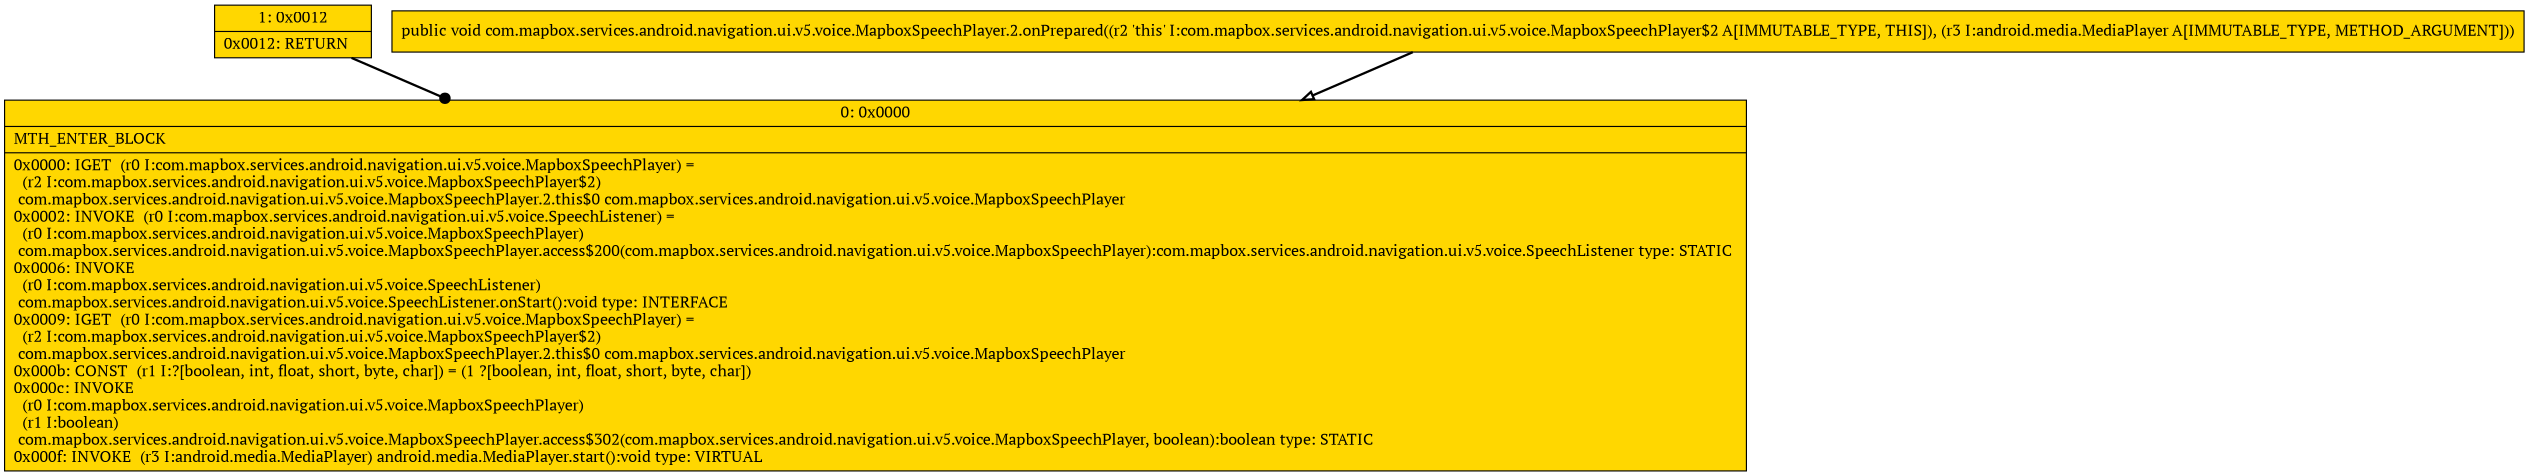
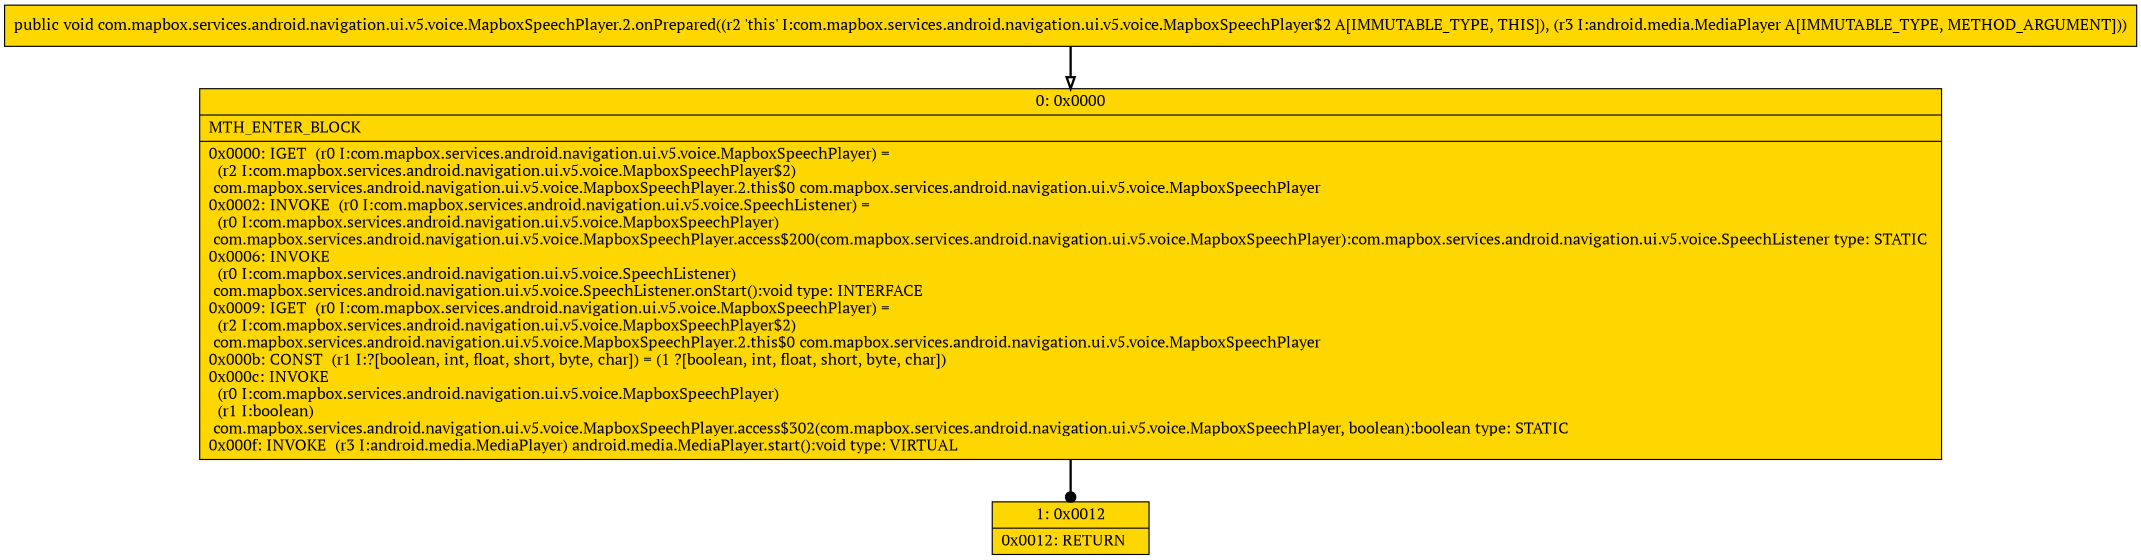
edge "1: 0x0012" -> "0: 0x0000": reversed
